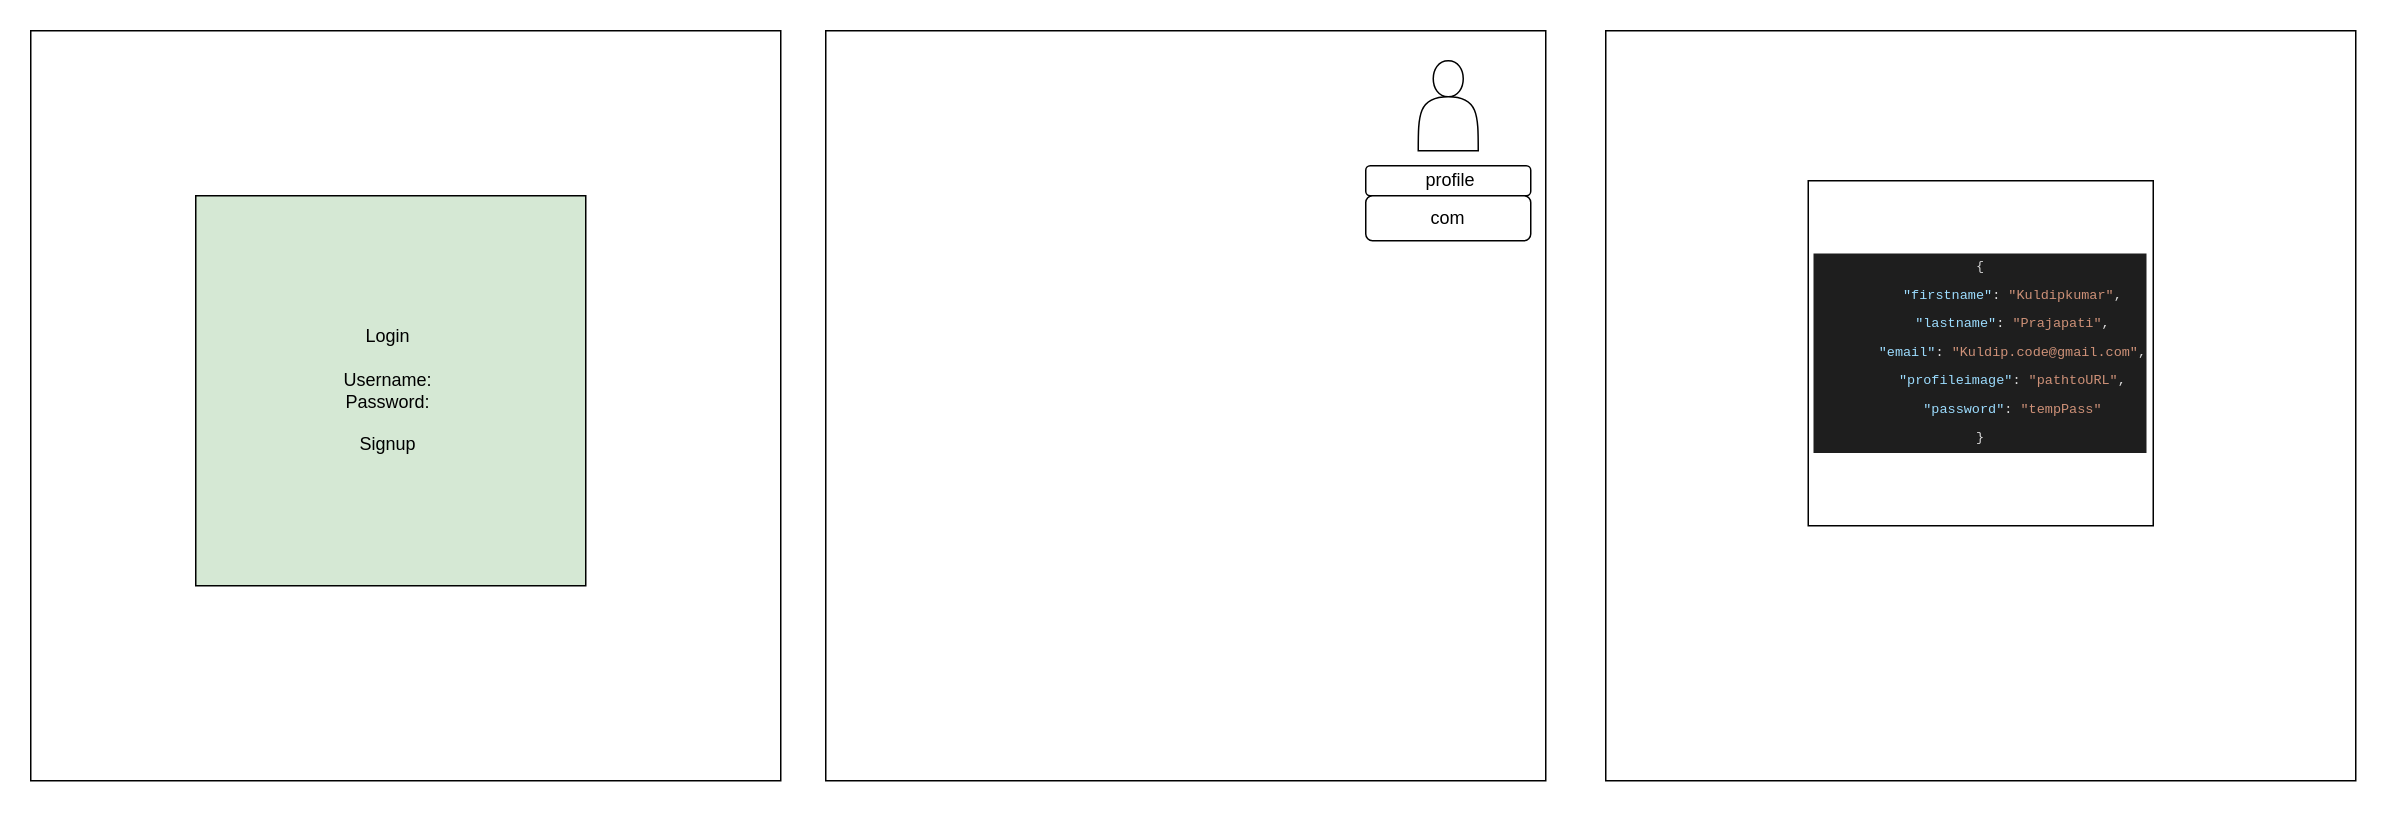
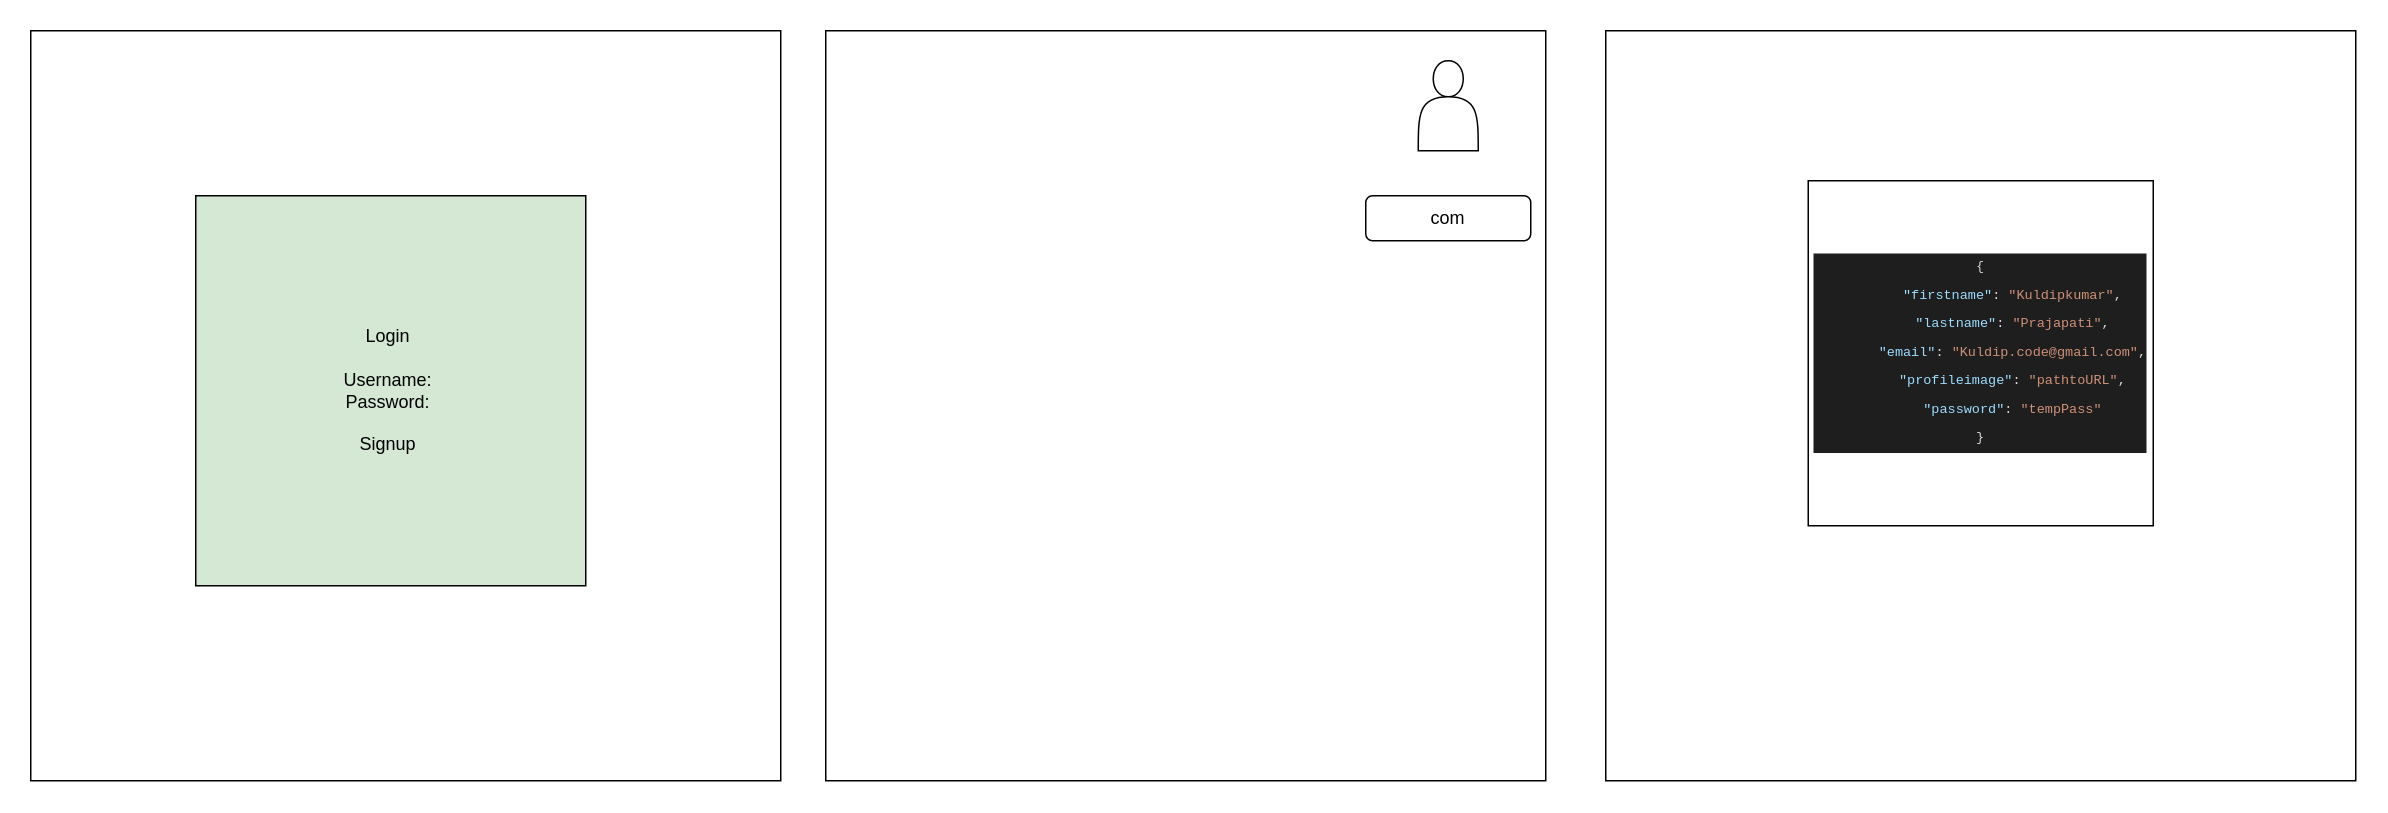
node "profile": removed
